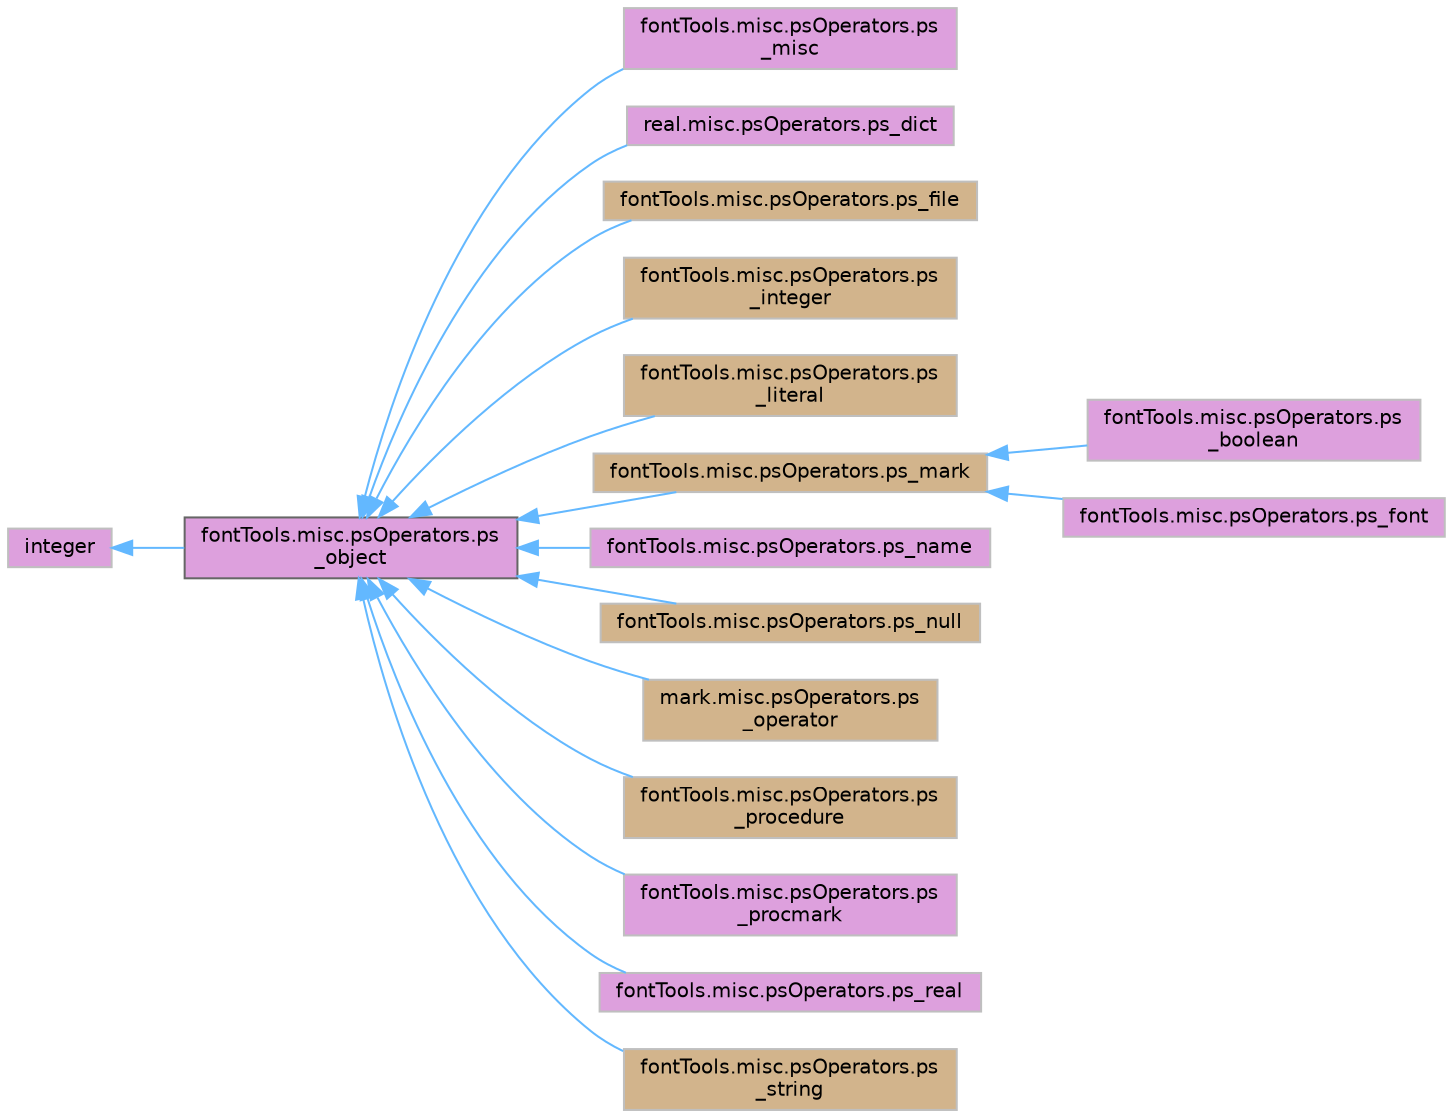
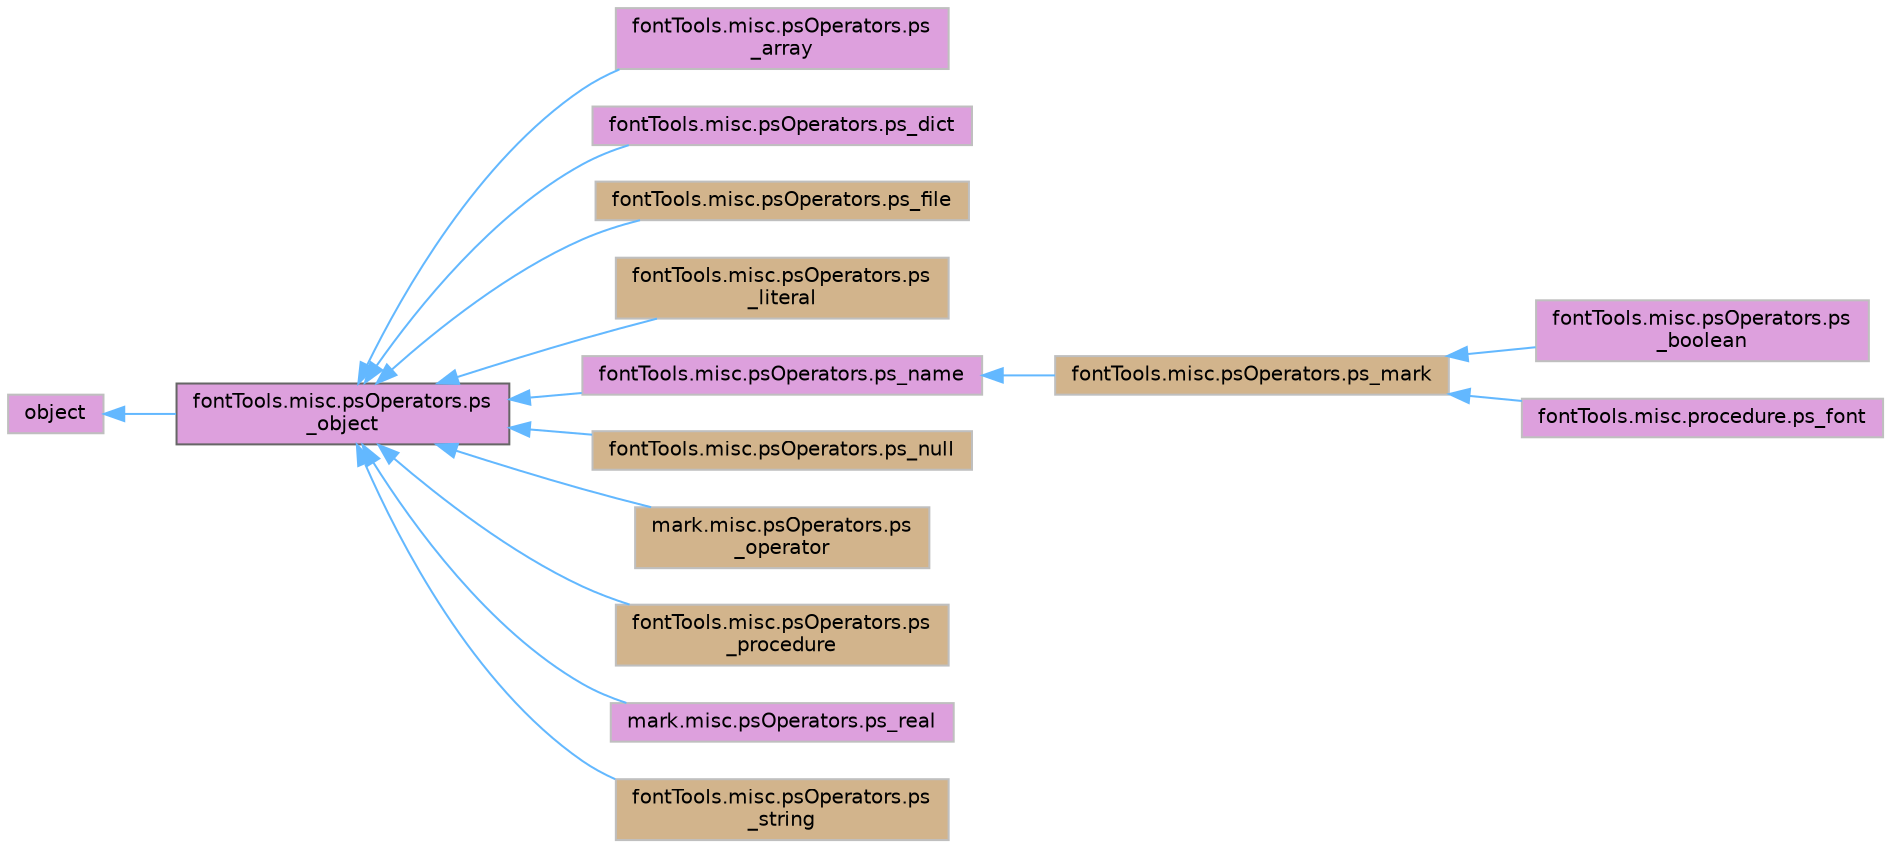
node "fontTools.misc.psOperators.ps _misc": label "fontTools.misc.psOperators.ps _misc" -> "fontTools.misc.psOperators.ps _array"
node "real.misc.psOperators.ps_dict": label "real.misc.psOperators.ps_dict" -> "fontTools.misc.psOperators.ps_dict"
node "fontTools.misc.psOperators.ps _integer": removed
edge "fontTools.misc.psOperators.ps_mark" -> "fontTools.misc.psOperators.ps _object": now "fontTools.misc.psOperators.ps_mark" -> "fontTools.misc.psOperators.ps_name"
node "fontTools.misc.psOperators.ps_font": label "fontTools.misc.psOperators.ps_font" -> "fontTools.misc.procedure.ps_font"
node "integer": label "integer" -> "object"
node "fontTools.misc.psOperators.ps _procmark": removed
node "fontTools.misc.psOperators.ps_real": label "fontTools.misc.psOperators.ps_real" -> "mark.misc.psOperators.ps_real"
